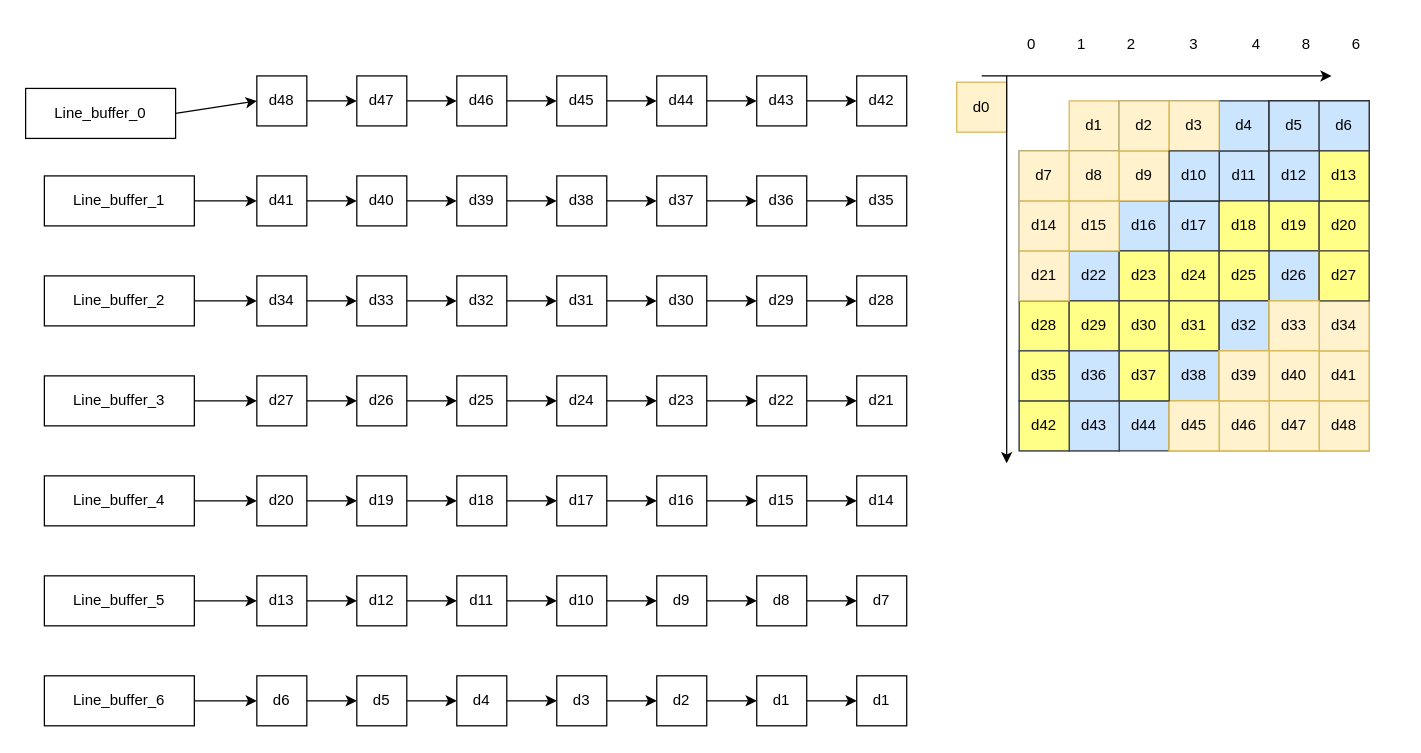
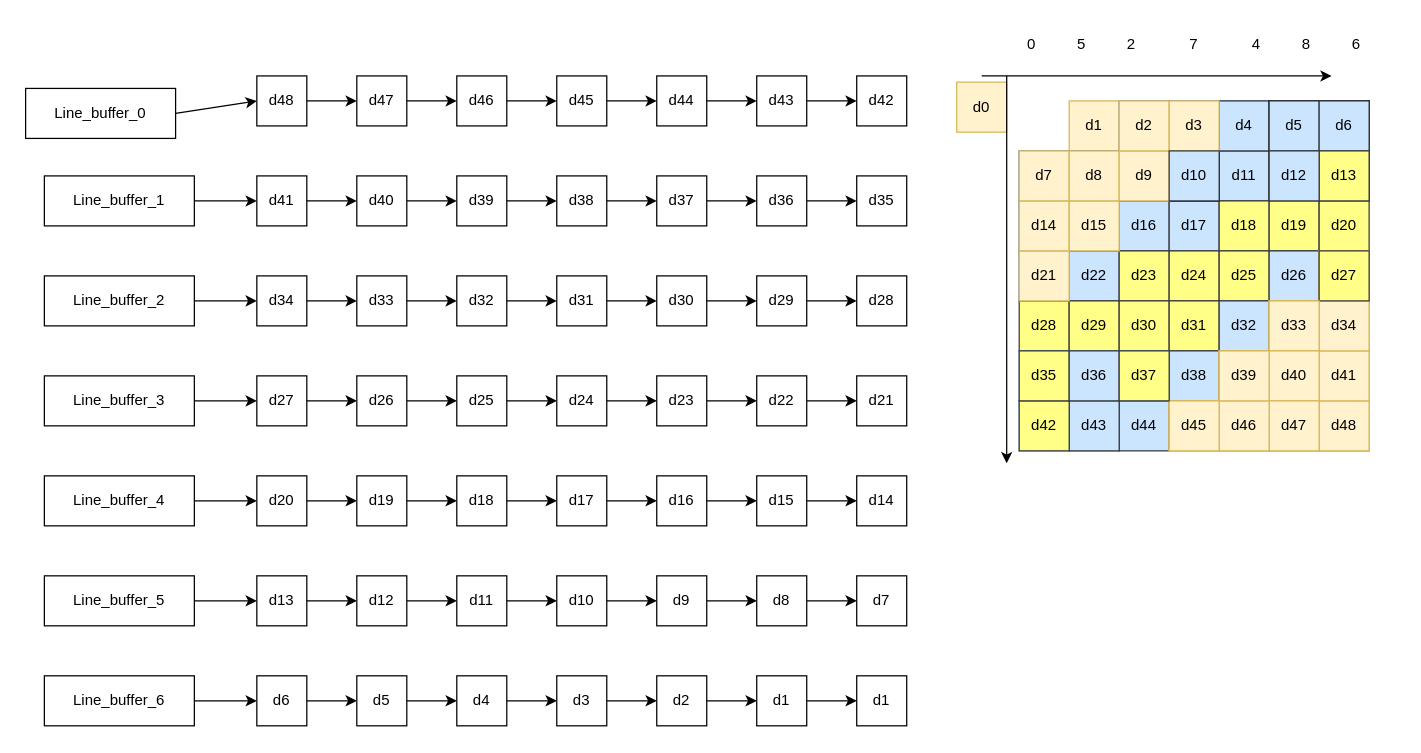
node "1": label "1" -> "5"
node "3": label "3" -> "7"
